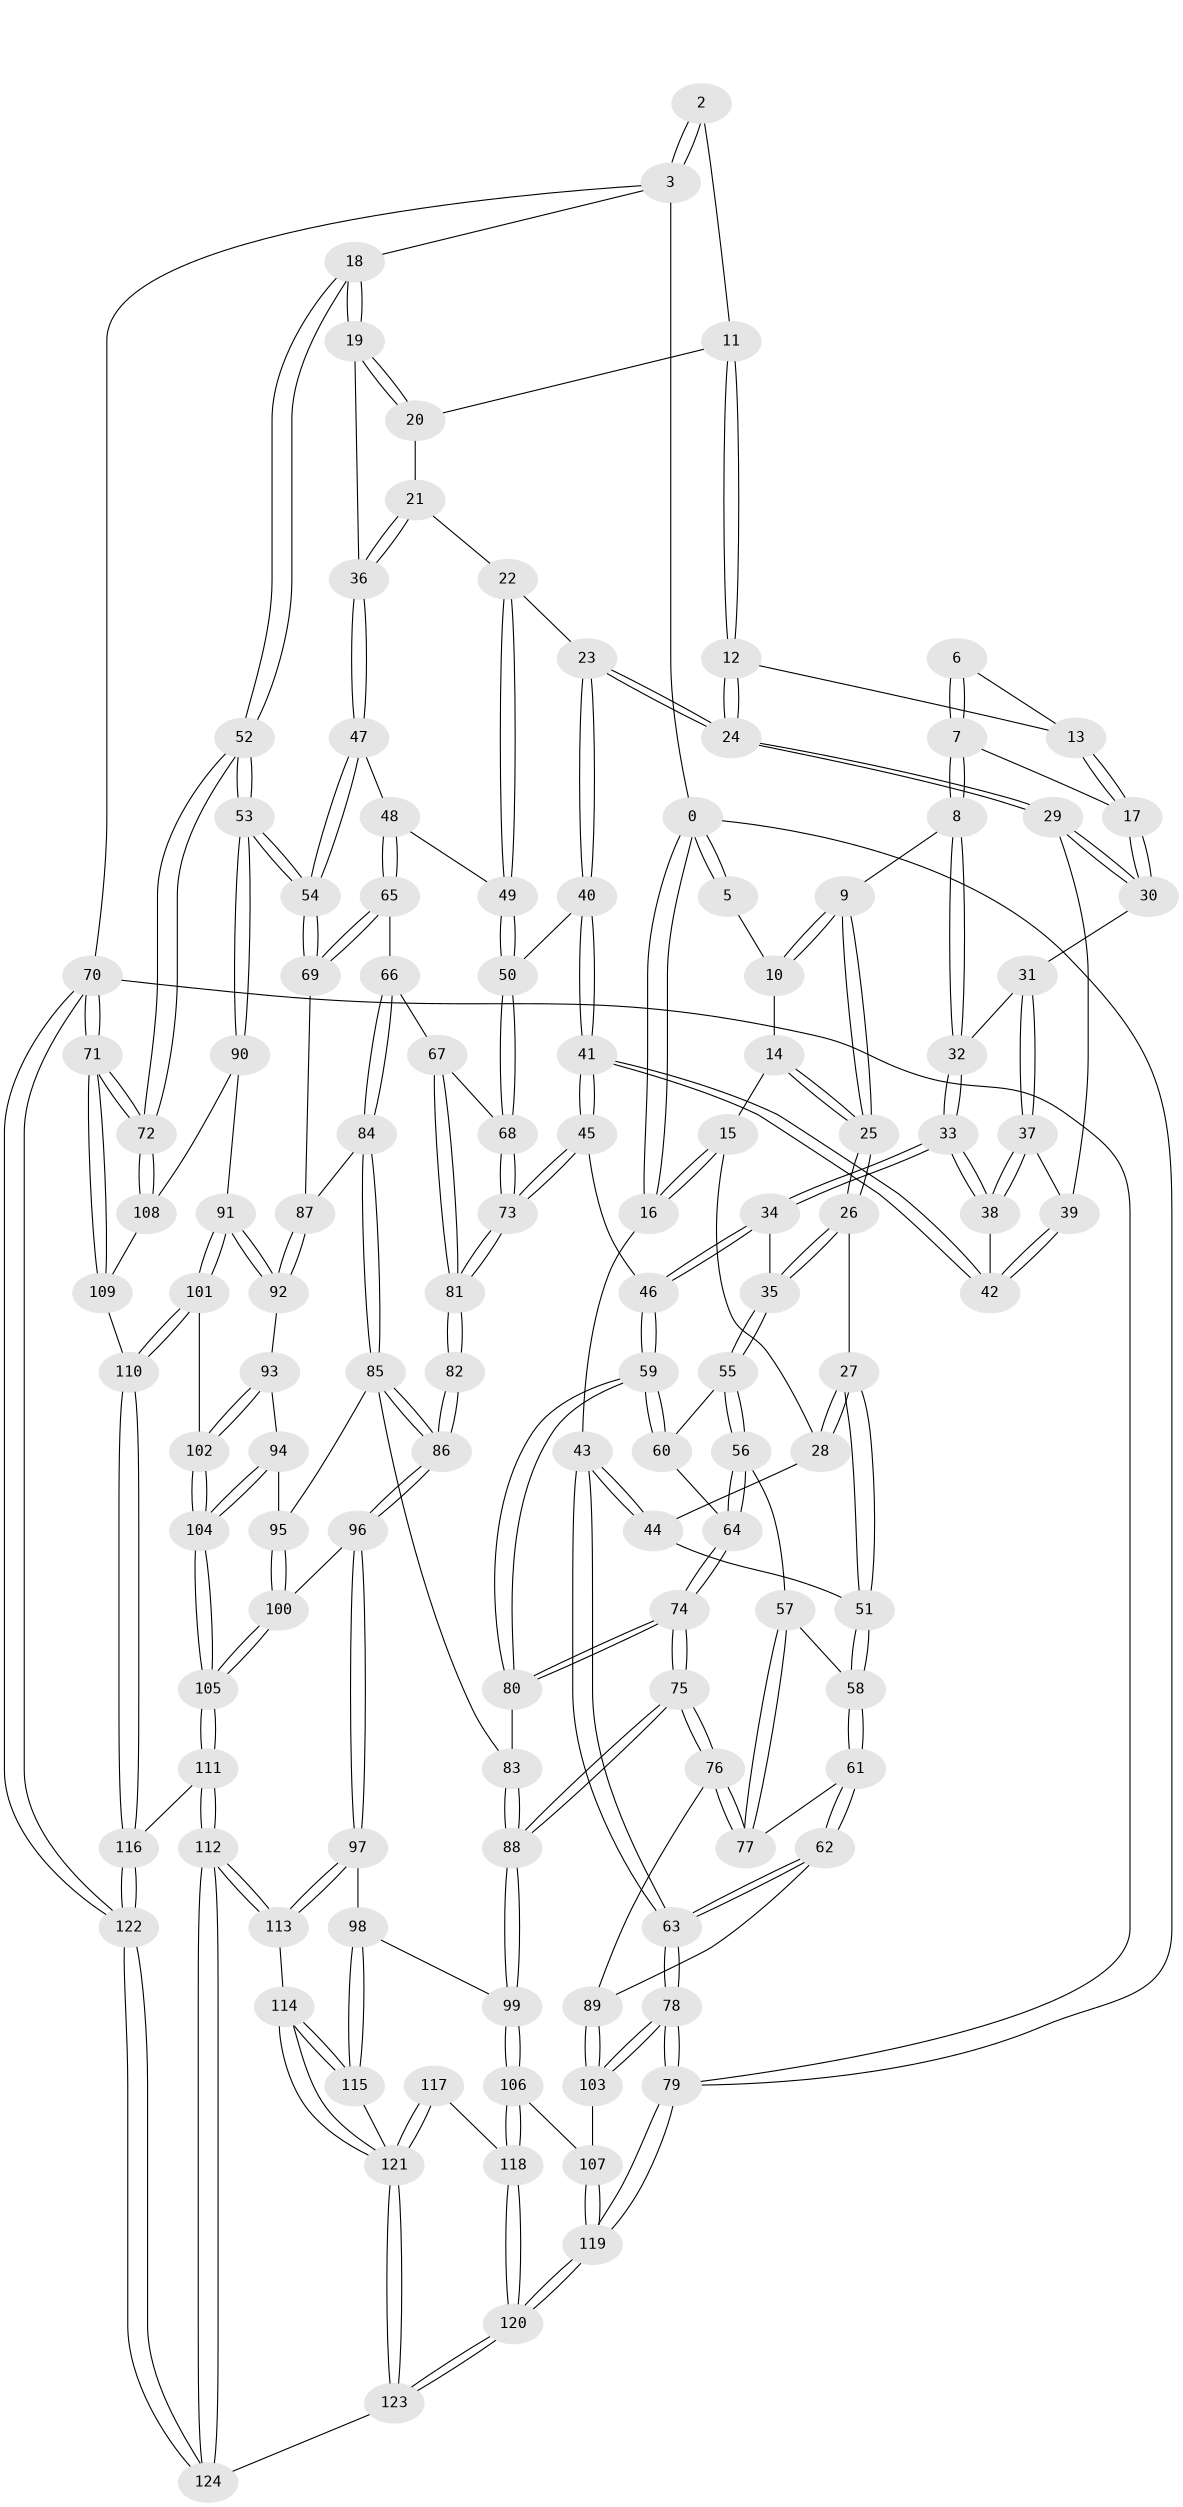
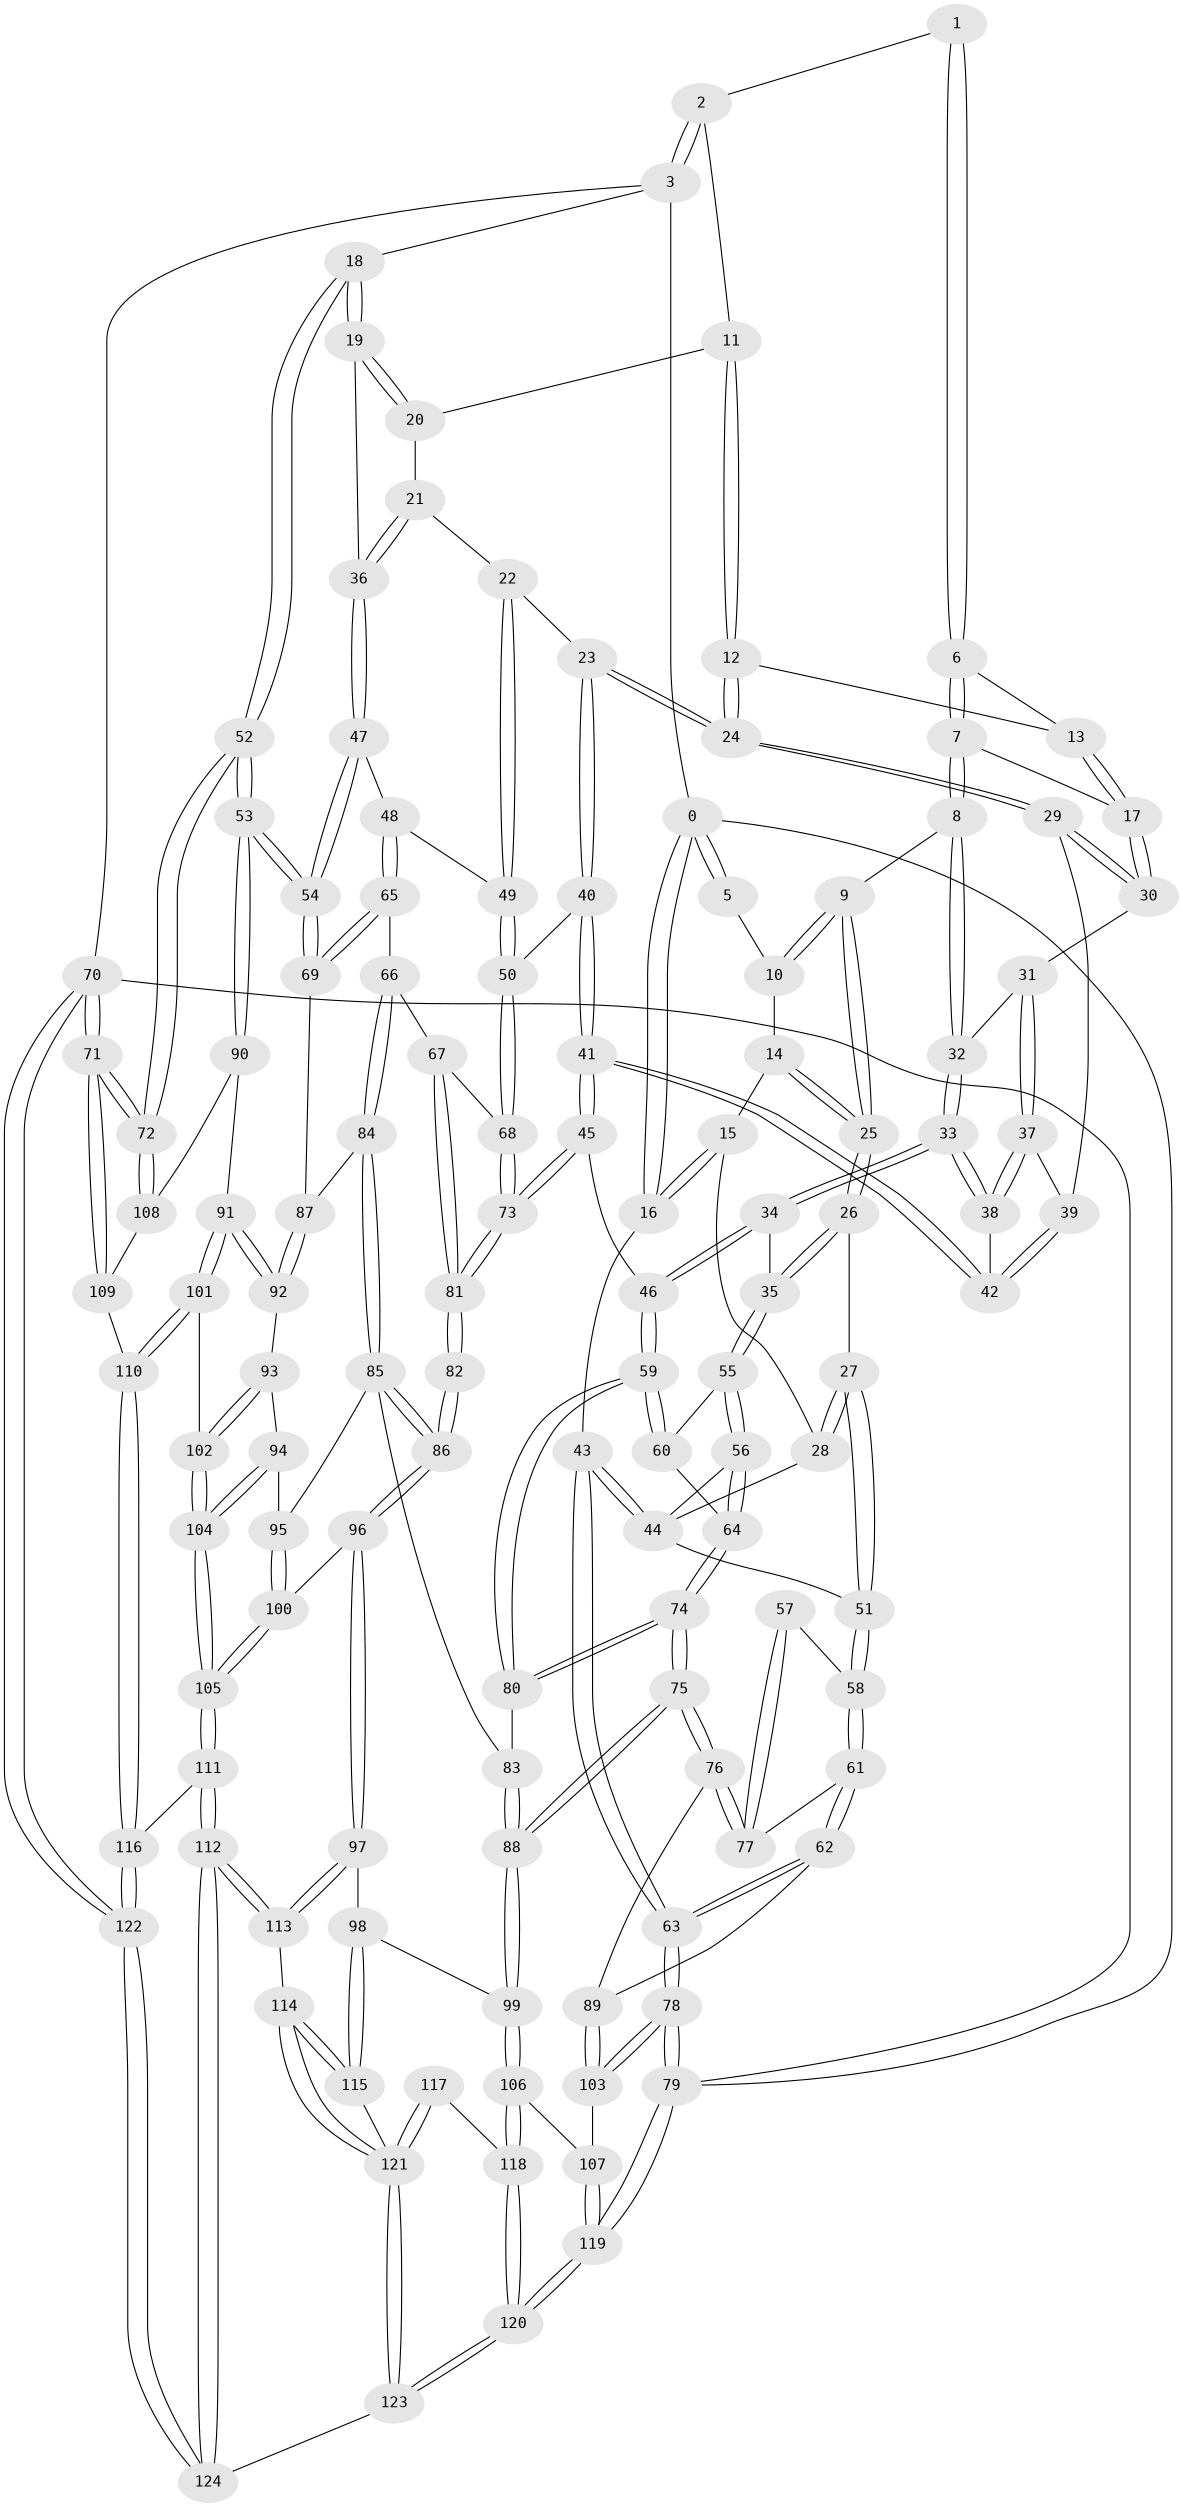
node "1": added
edge "56" -- "57": now "56" -- "44"
